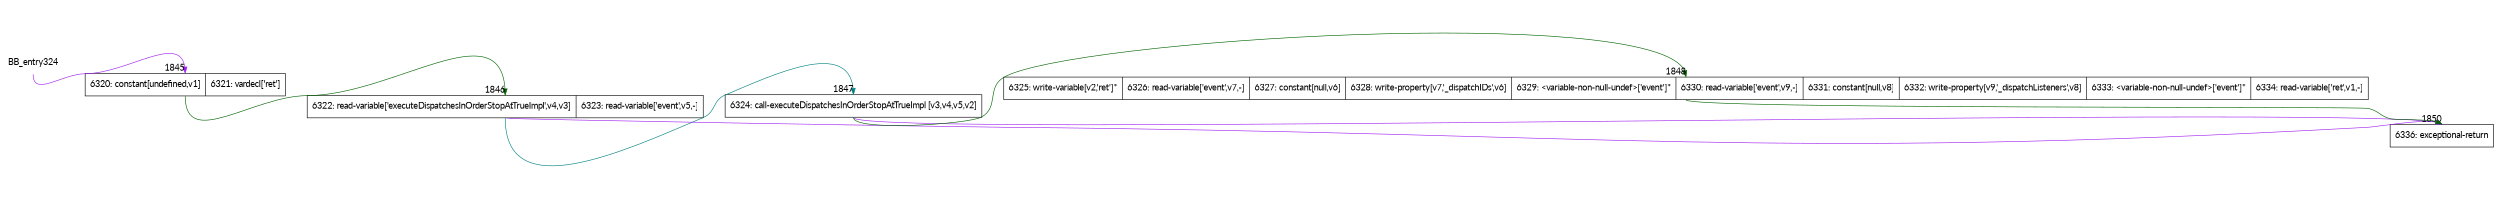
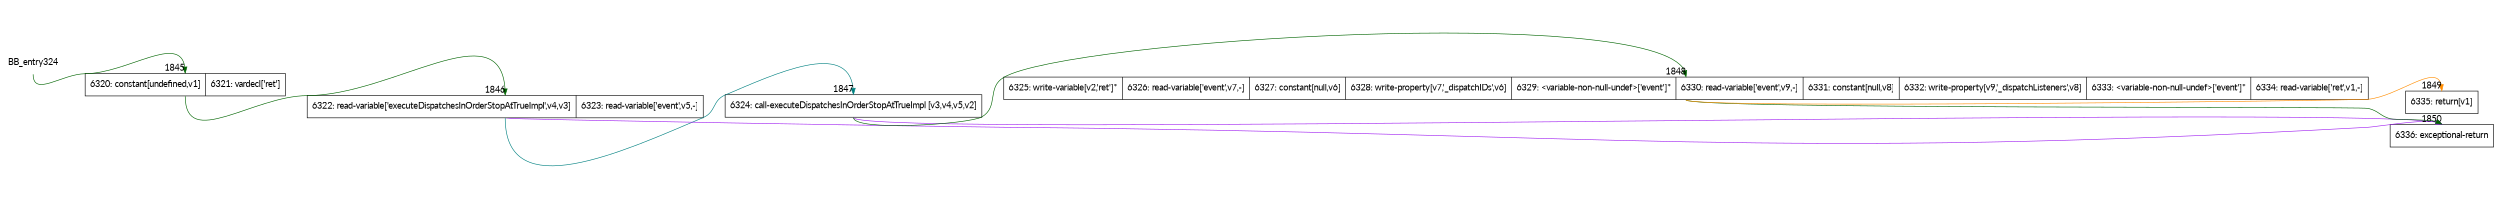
edge "BB_entry324" -> "6320: constant[undefined,v1]": color purple -> darkgreen
node "6335: return[v1]": added
